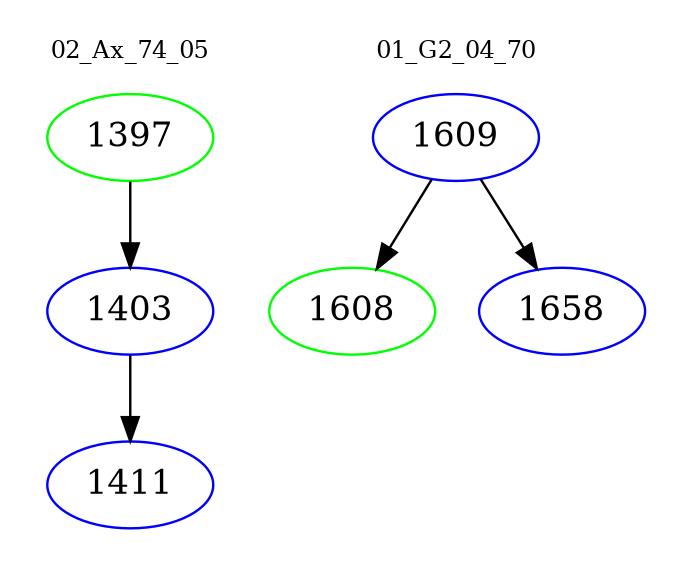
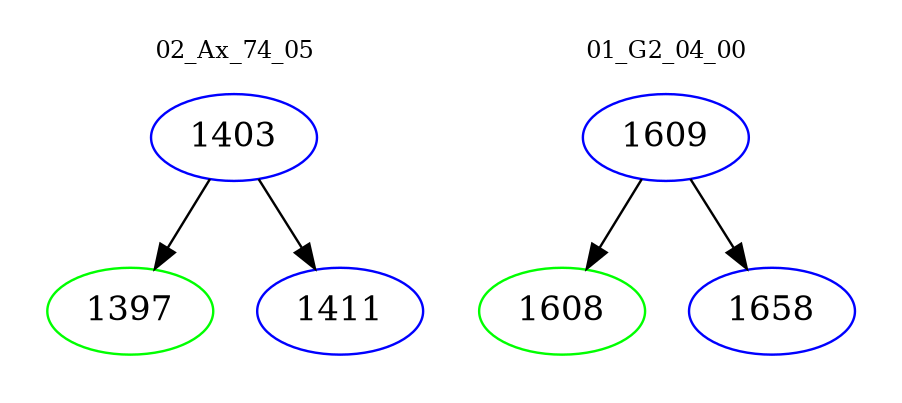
cluster "01_G2_04_70": label "01_G2_04_70" -> "01_G2_04_00"
edge "1397" -> "1403": reversed
